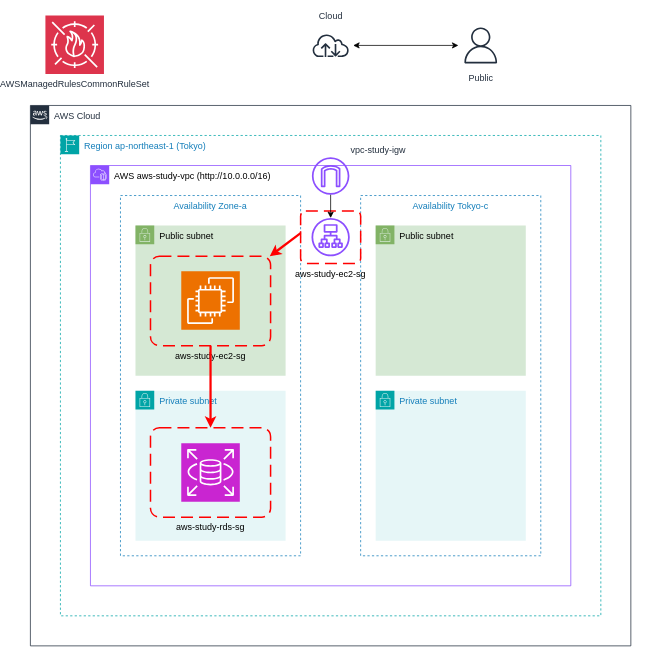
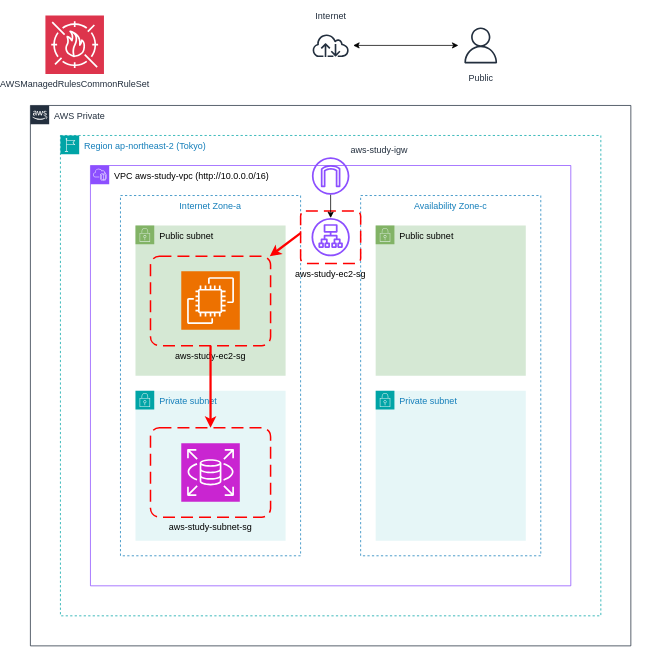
node "Cloud": label "Cloud" -> "Internet"
node "AWS Cloud": label "AWS Cloud" -> "AWS Private"
node "Region ap-northeast-1 (Tokyo)": label "Region ap-northeast-1 (Tokyo)" -> "Region ap-northeast-2 (Tokyo)"
node "vpc-study-igw": label "vpc-study-igw" -> "aws-study-igw"
node "AWS aws-study-vpc (http://10.0.0.0/16)": label "AWS aws-study-vpc (http://10.0.0.0/16)" -> "VPC aws-study-vpc (http://10.0.0.0/16)"
node "Availability Zone-a": label "Availability Zone-a" -> "Internet Zone-a"
node "Availability Tokyo-c": label "Availability Tokyo-c" -> "Availability Zone-c"
node "aws-study-rds-sg": label "aws-study-rds-sg" -> "aws-study-subnet-sg"
